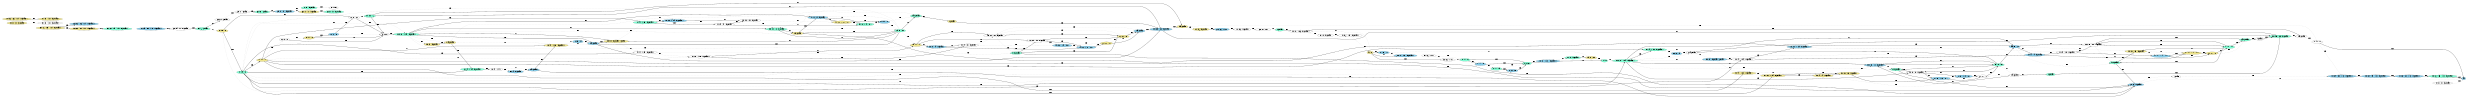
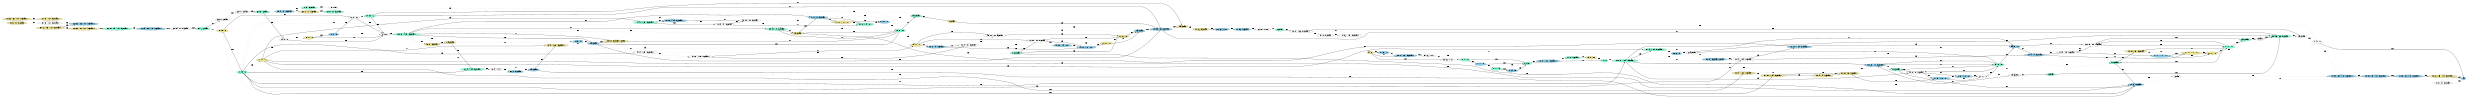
node "add x1 , address": label "add x1 , address" -> "adrp x1 , address"
edge "adrp x3 , address" -> "add x0 , x0 , # address": now "adrp x3 , address" -> "mov x0 , x2"
edge "str x27 , [ sp , # address ]" -> "stp x26 , x25 , [ sp , # address ]": added, label "CFG"
edge "stp x20 , x19 , [ sp , # address ]" -> "stp x29 , x30 , [ sp , # address ]": added, label "CFG"
node "mov w26 , # address": fillcolor white -> skyblue
node "adrp x27 , stp": label "adrp x27 , stp" -> "adrp x27 , symbol"
edge "str x0 , [ sp , # address ]" -> "str w24 , [ sp ]": added, label "CFG"
edge "mov x19 , x2" -> "mov x20 , x1": style bold -> dotted
node "ldp x24 , x23 , [ sp , # address ]": fillcolor aquamarine -> khaki
